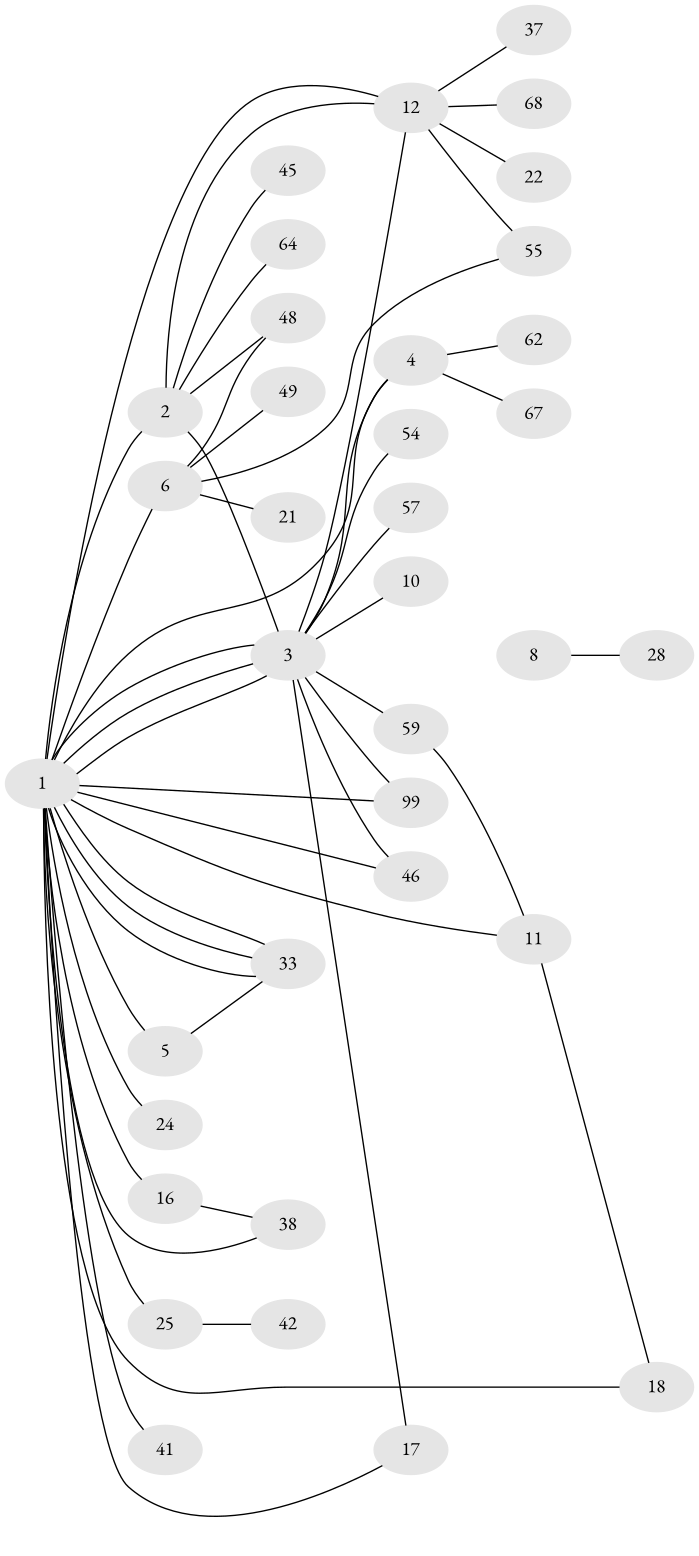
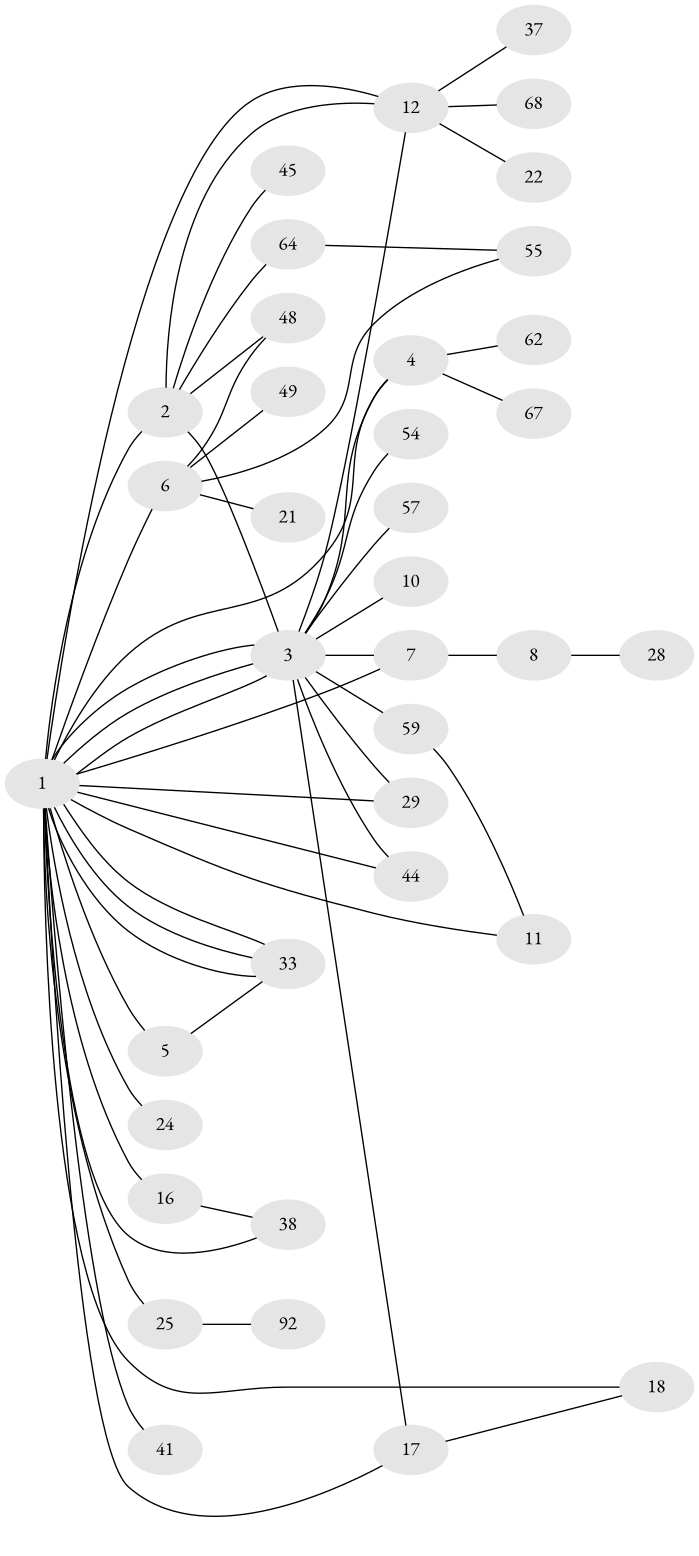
edge "12" -- "55": now "64" -- "55"
node "7": added
node "99": label "99" -> "29"
node "46": label "46" -> "44"
edge "11" -- "18": now "17" -- "18"
node "42": label "42" -> "92"
